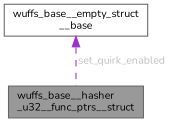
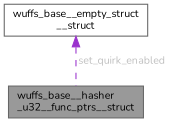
node "wuffs_base__empty_struct __base": label "wuffs_base__empty_struct __base" -> "wuffs_base__empty_struct __struct"
